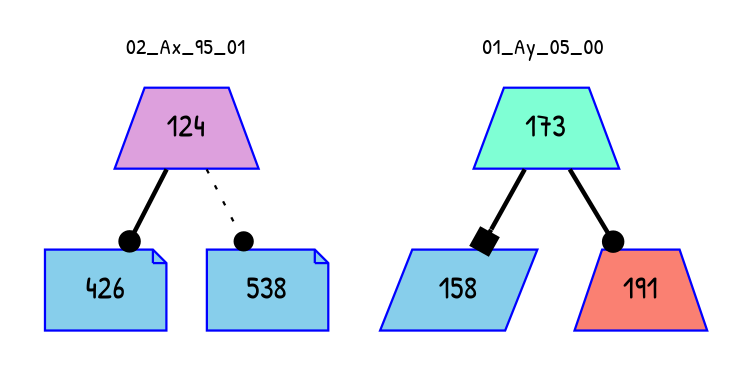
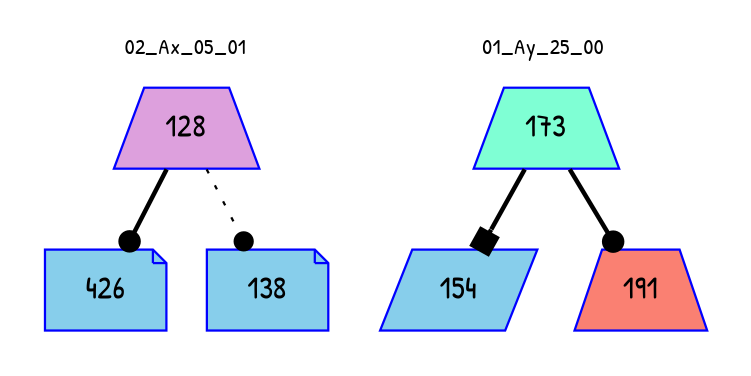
cluster "02_Ax_95_01": label "02_Ax_95_01" -> "02_Ax_05_01"
cluster "01_Ay_05_00": label "01_Ay_05_00" -> "01_Ay_25_00"
node "124": label "124" -> "128"
node "538": label "538" -> "138"
node "158": label "158" -> "154"
